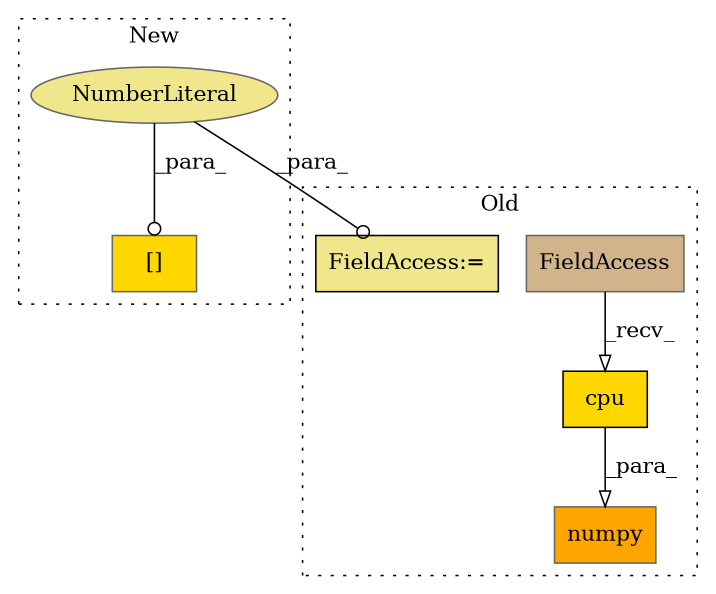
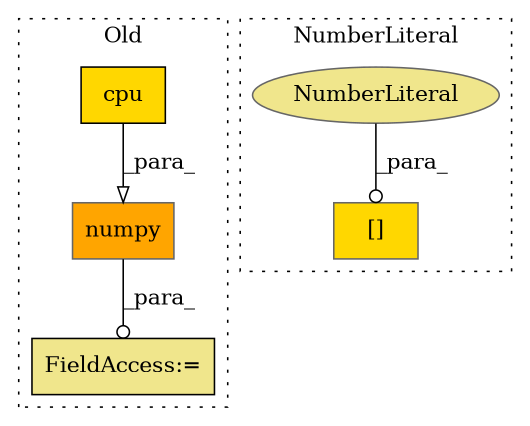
cluster "New": label "New" -> "NumberLiteral"
edge "NumberLiteral" -> "FieldAccess:=": now "numpy" -> "FieldAccess:="
node "FieldAccess": removed
